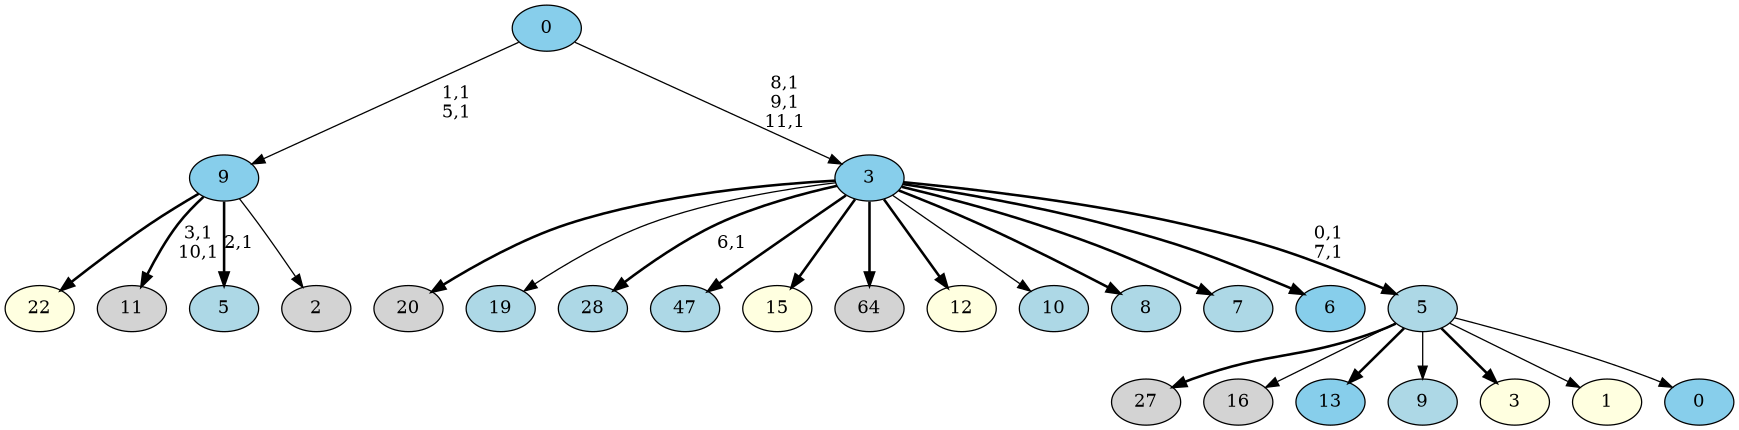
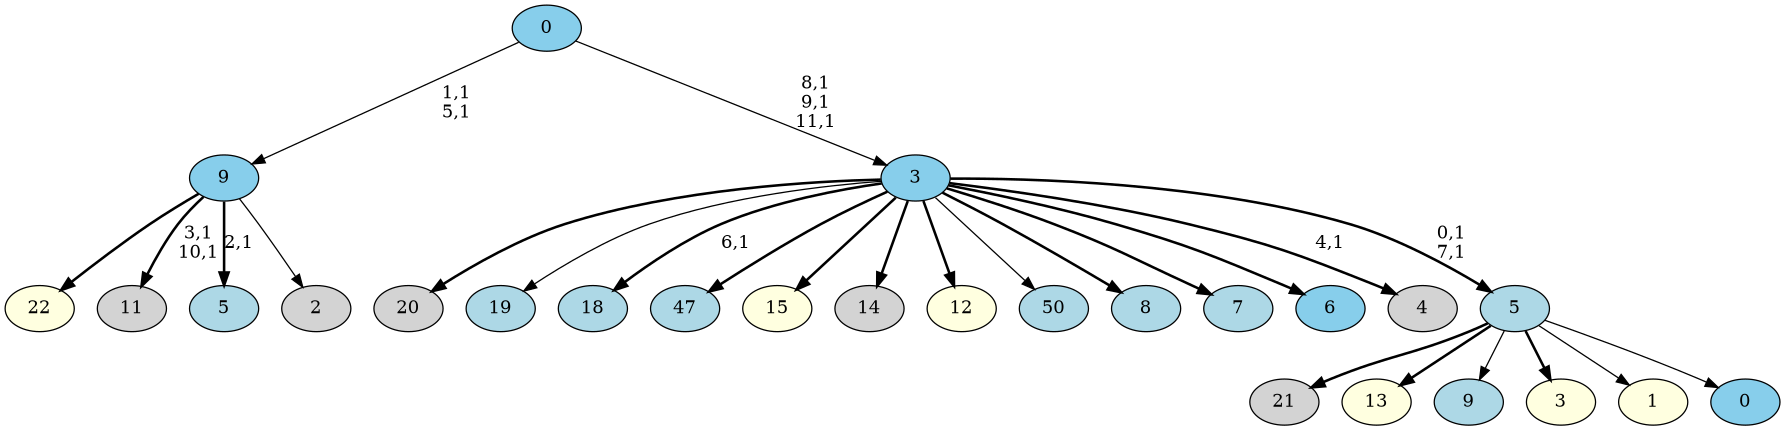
node "28": label "28" -> "18"
node "64": label "64" -> "14"
node "10": label "10" -> "50"
node "4": added
node "27": label "27" -> "21"
node "16": removed
node "13": fillcolor skyblue -> lightyellow
